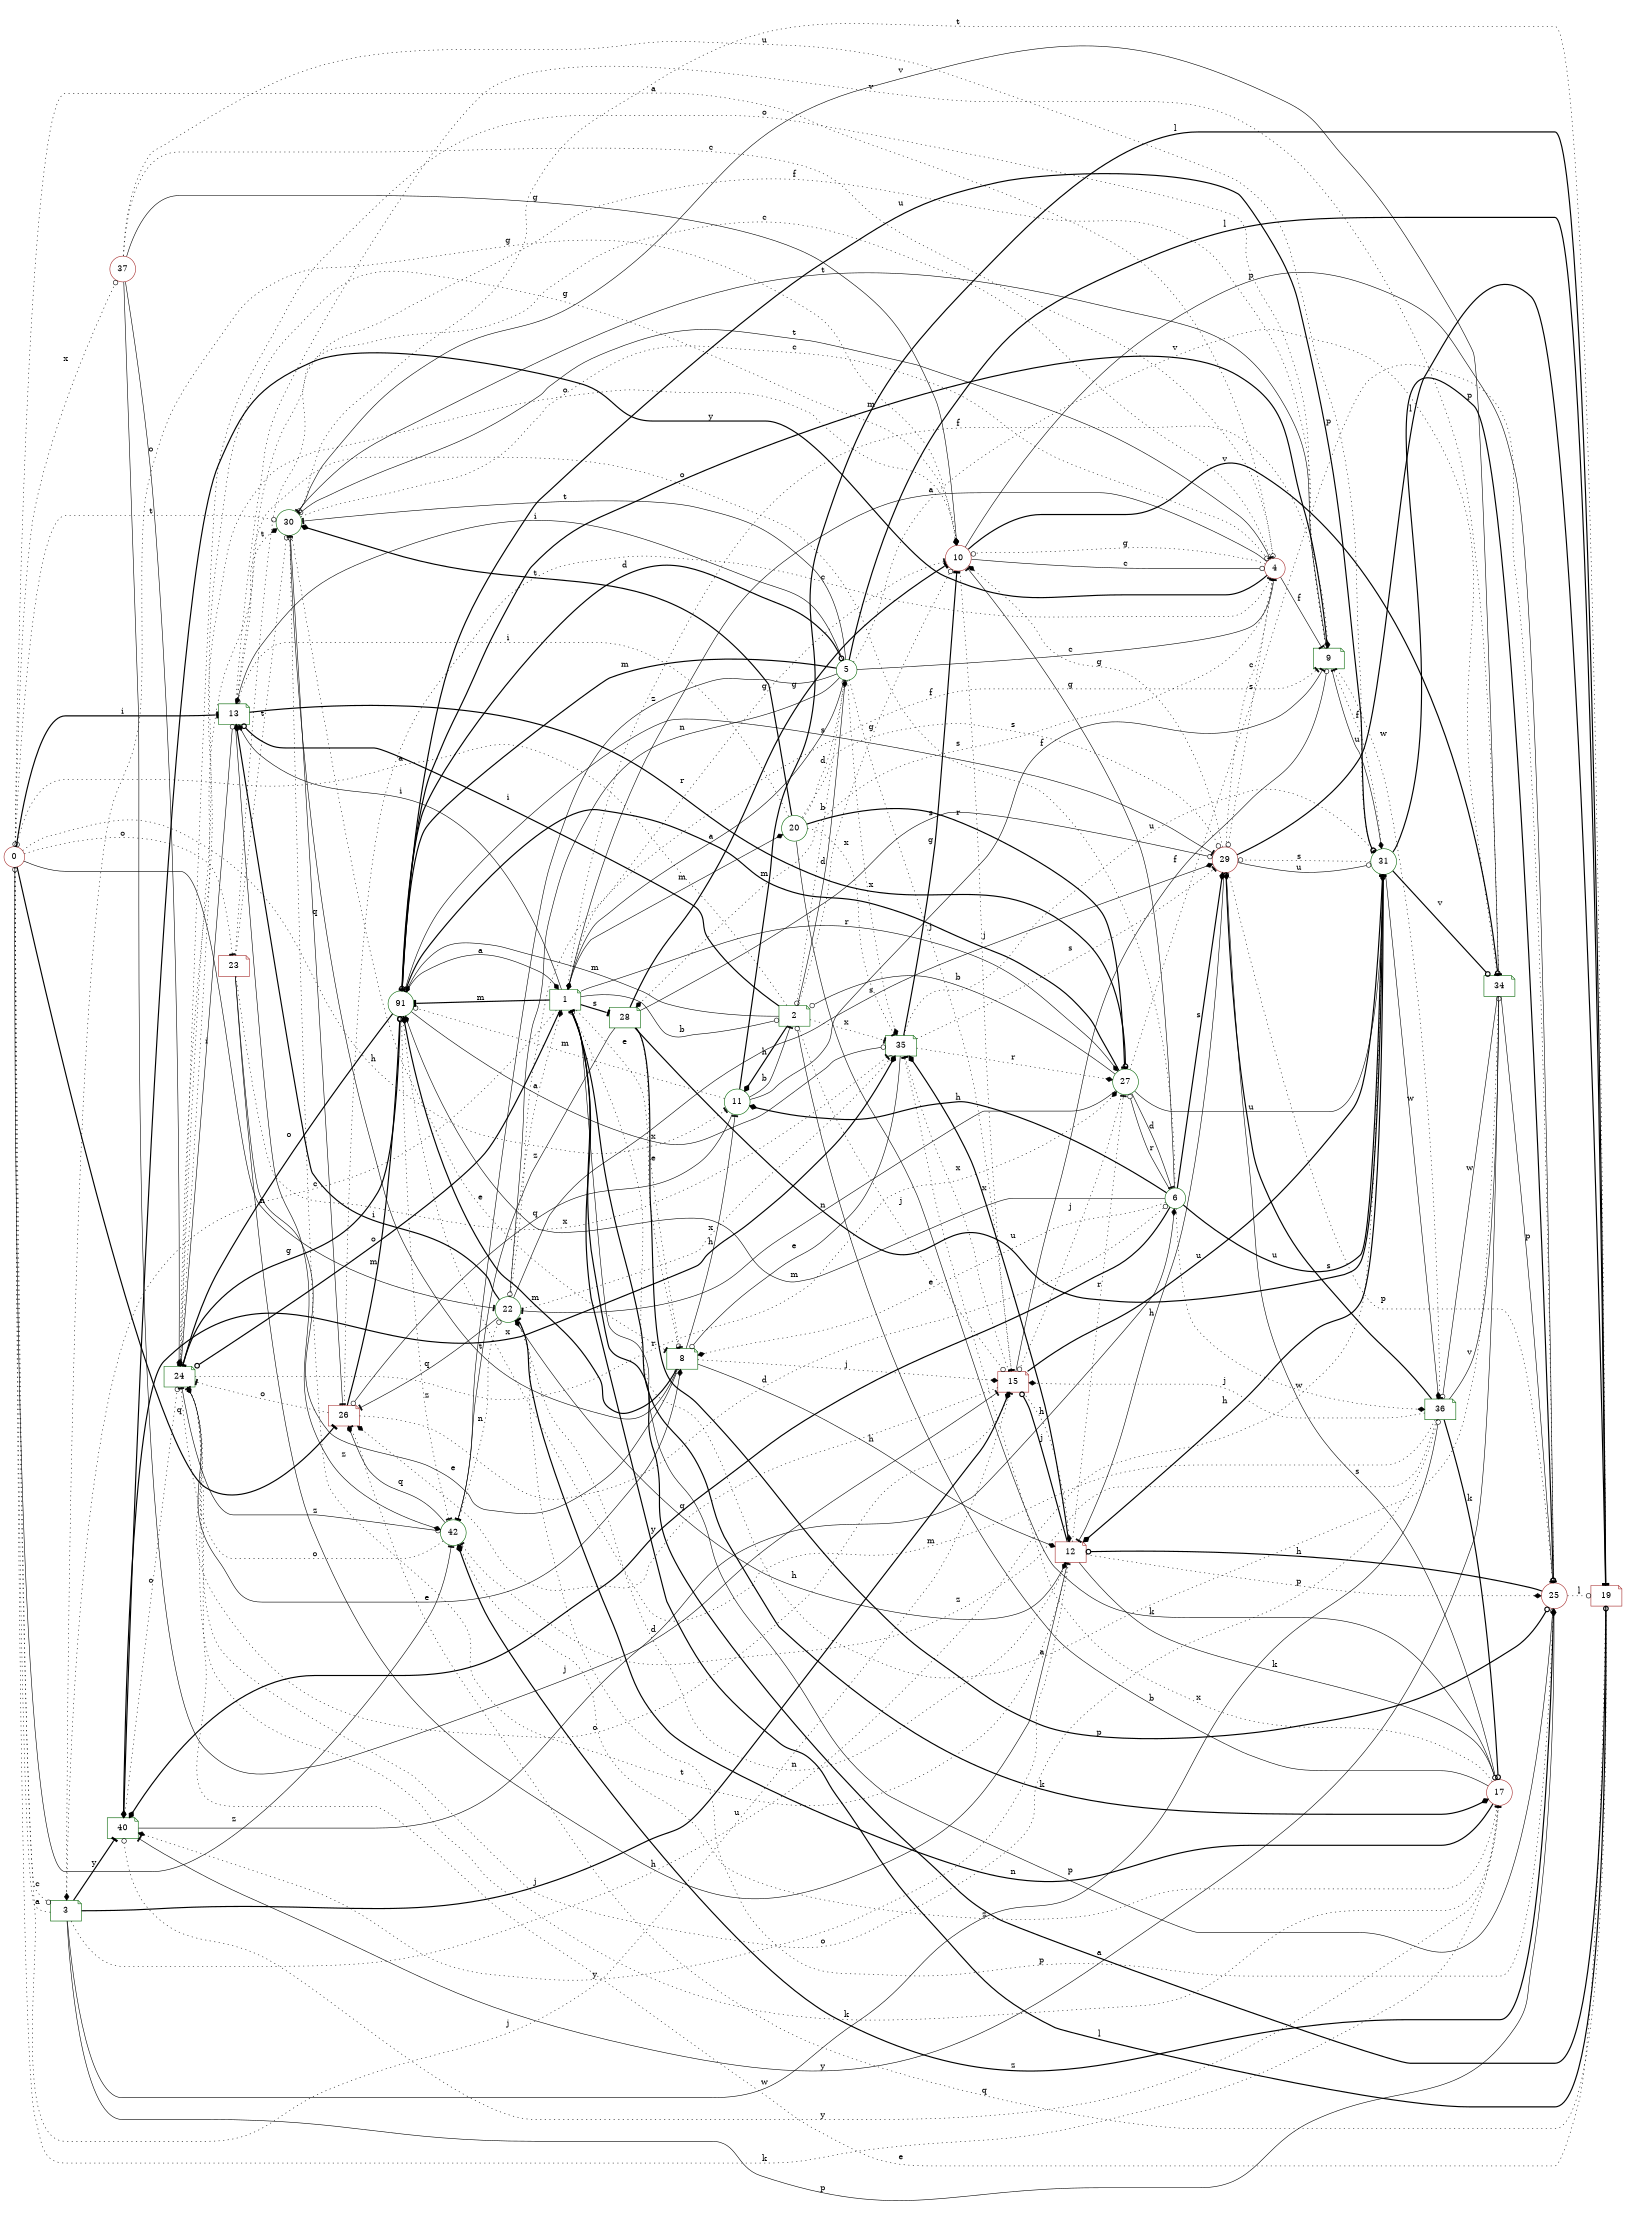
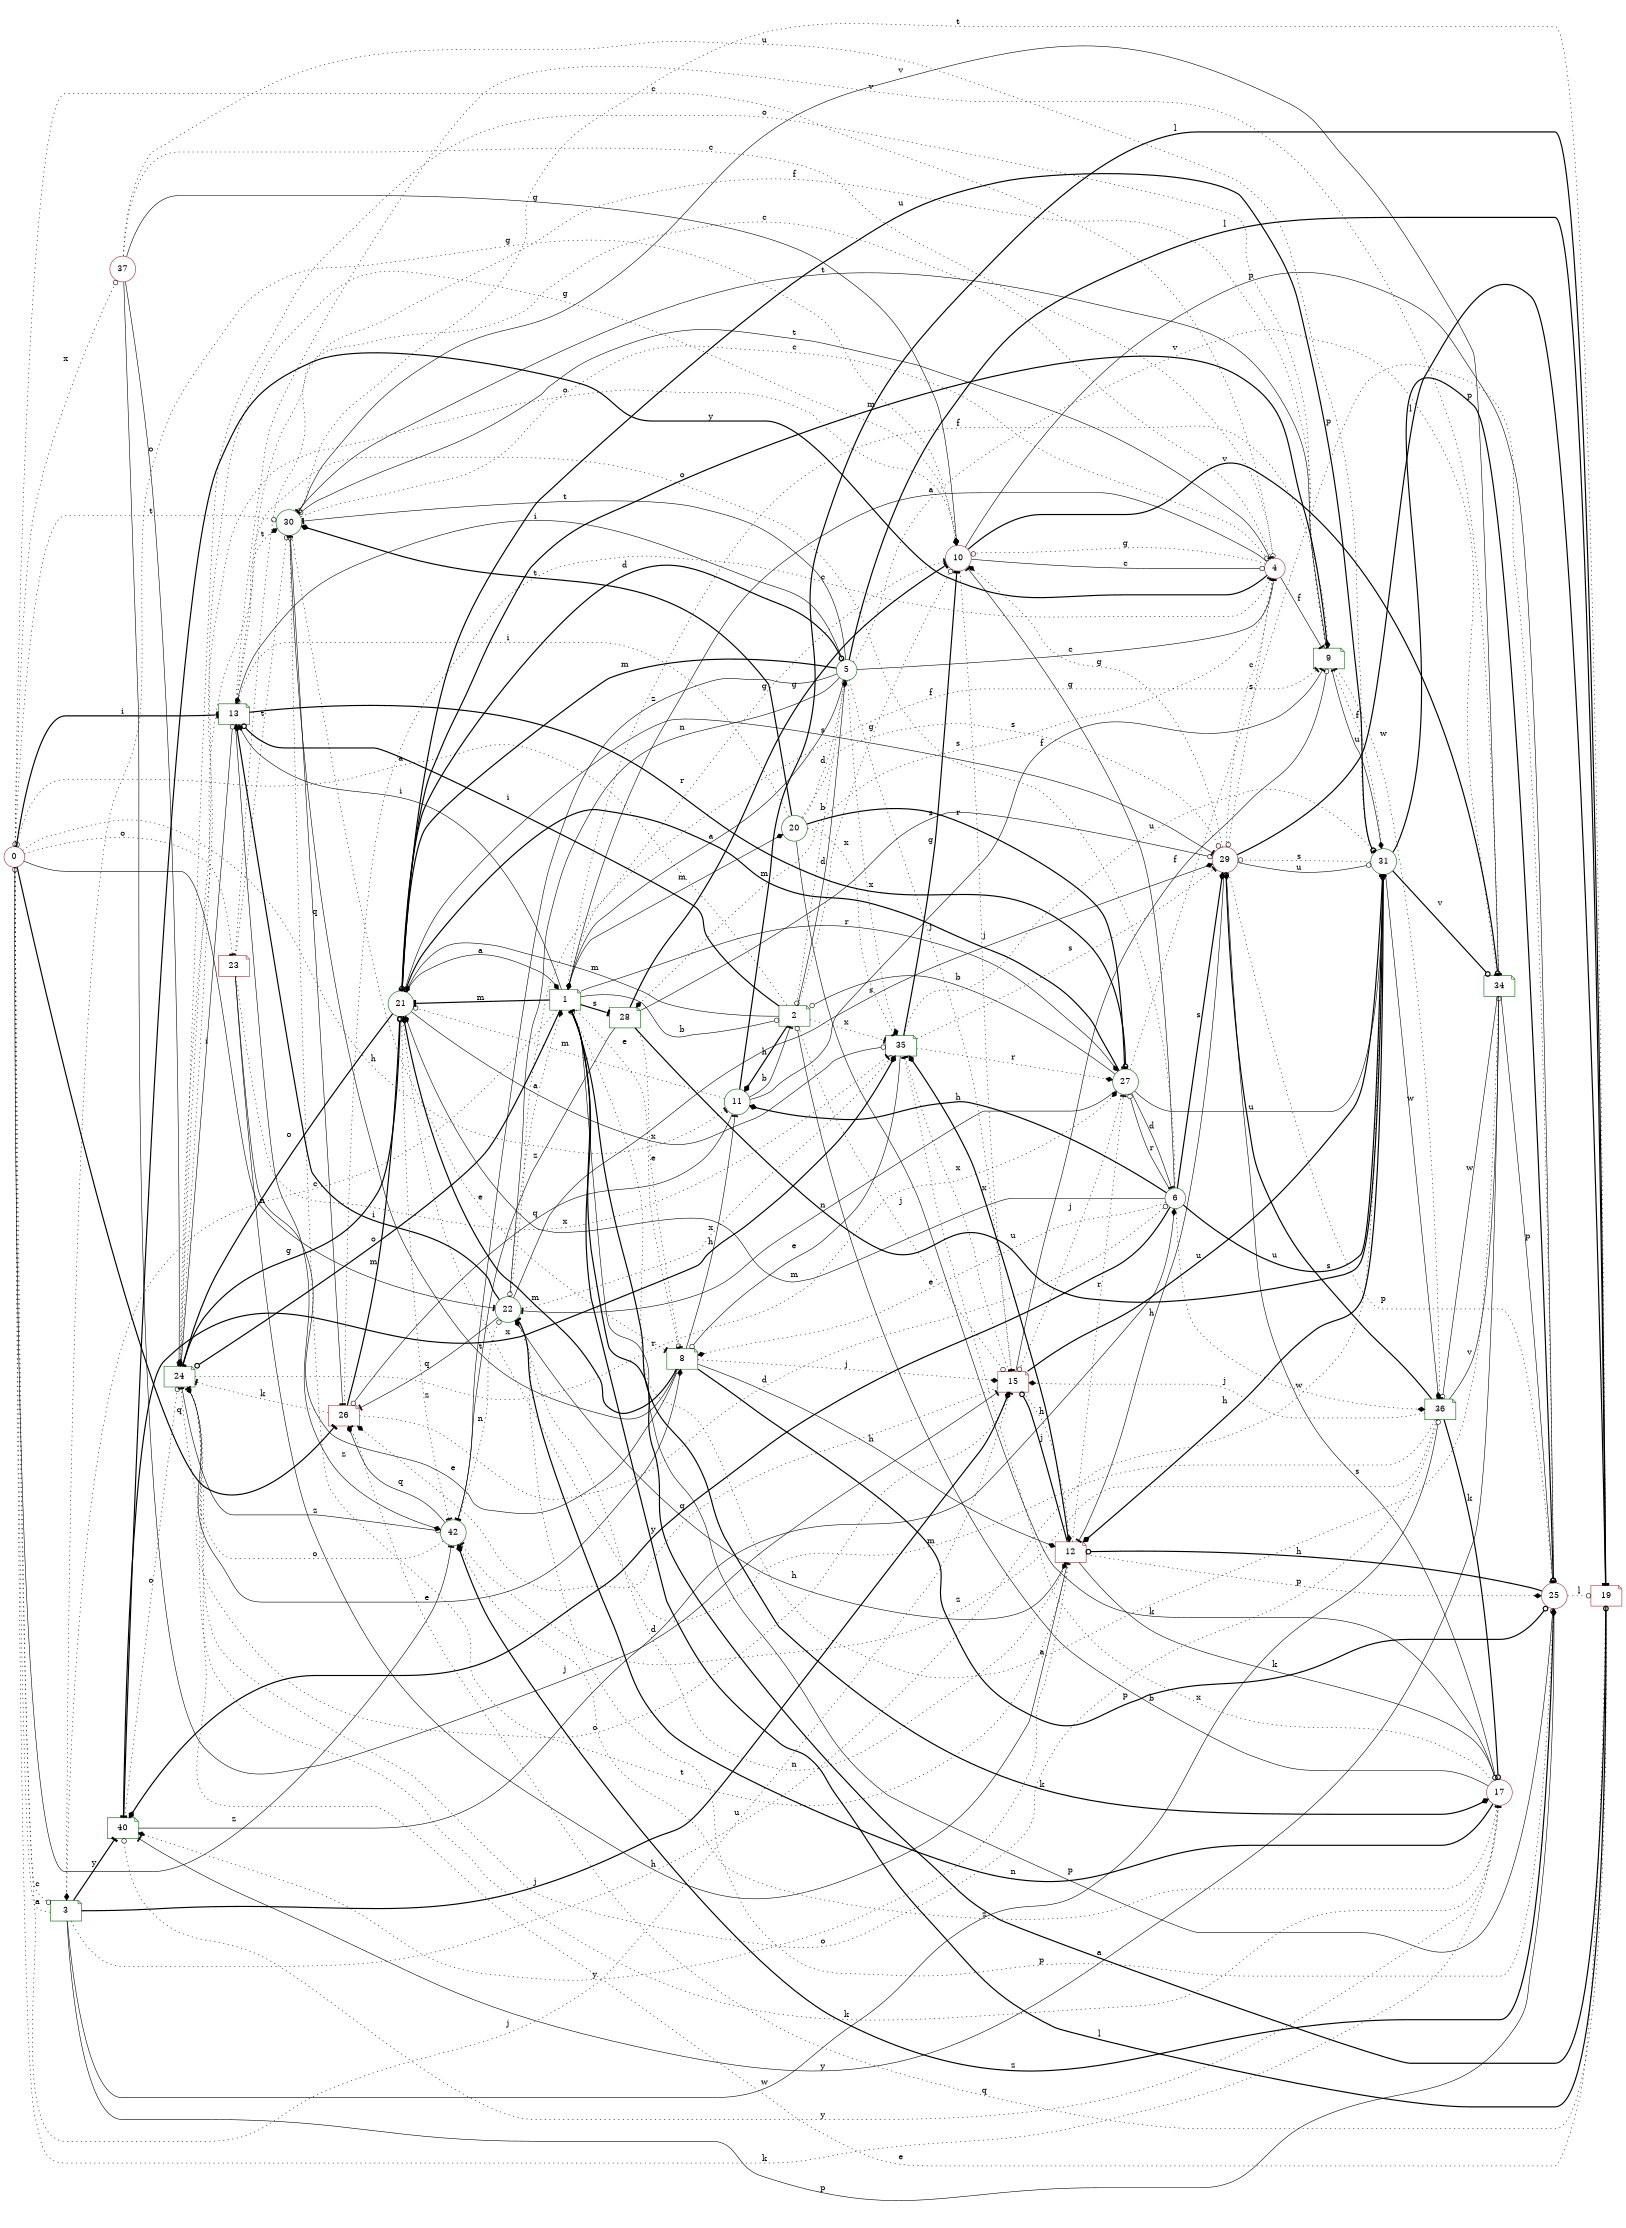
edge "4" -> "0": label "a" -> "c"
edge "4" -> "40": arrowhead diamond -> tee
node "91": label "91" -> "21"
edge "26" -> "24": label "o" -> "k"
edge "28" -> "25": now "8" -> "25"
